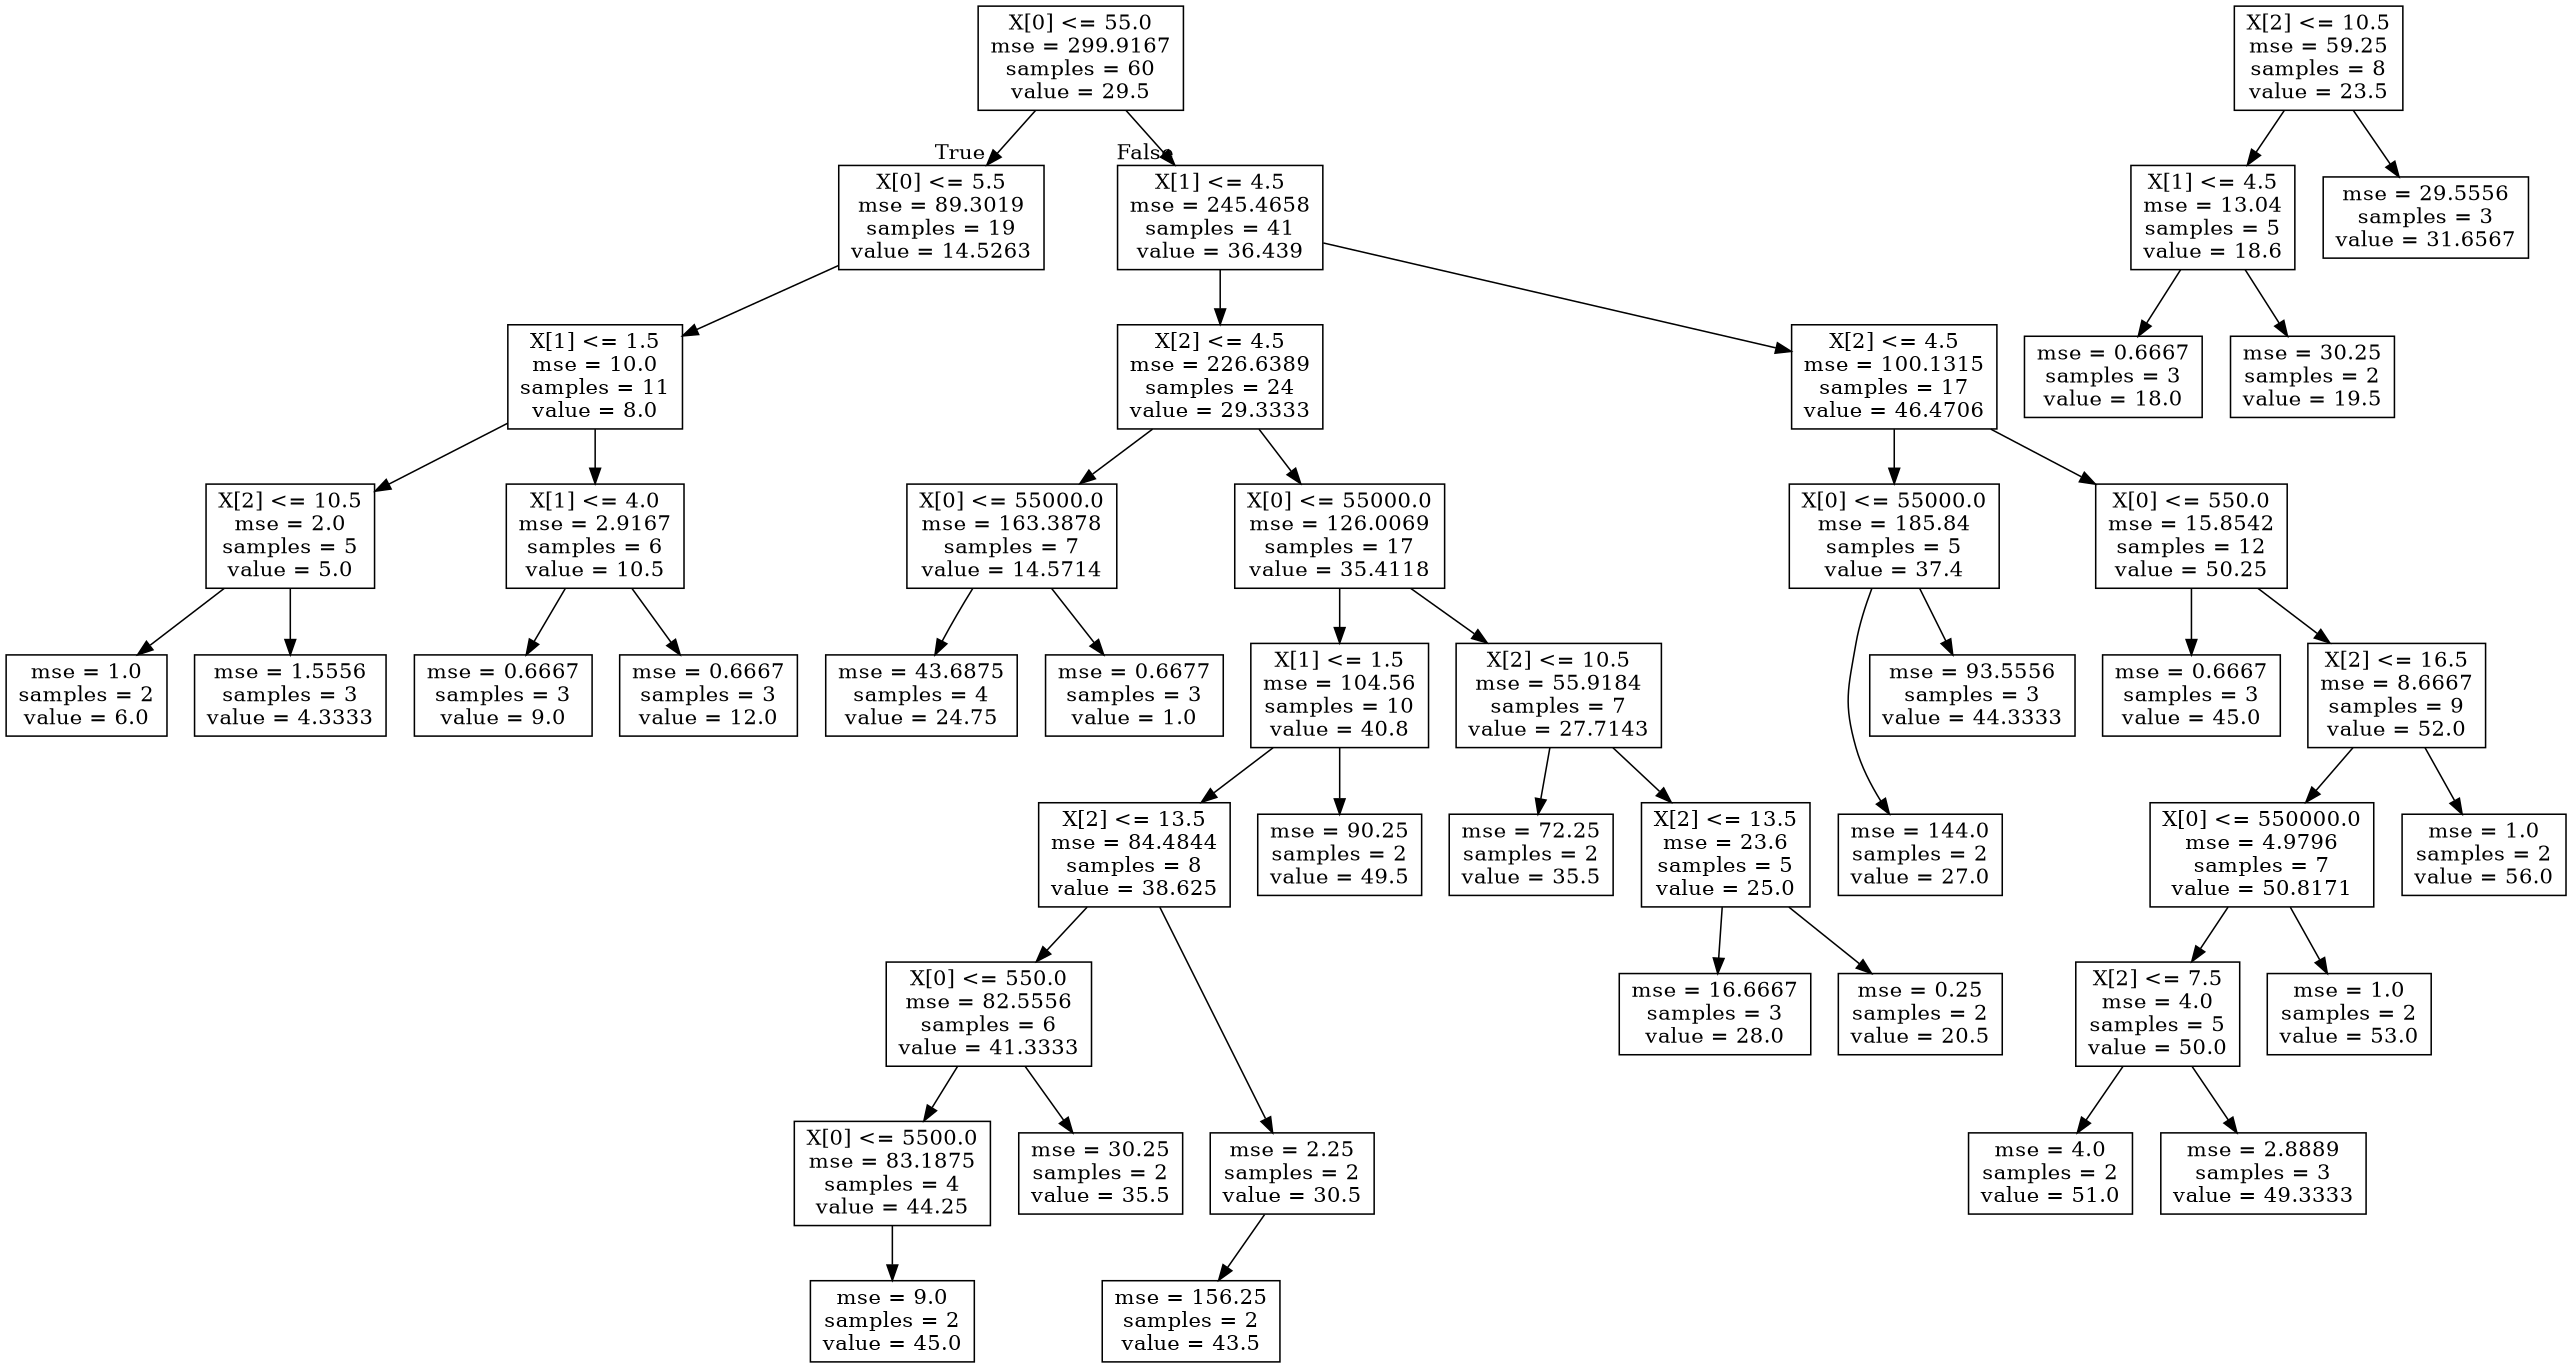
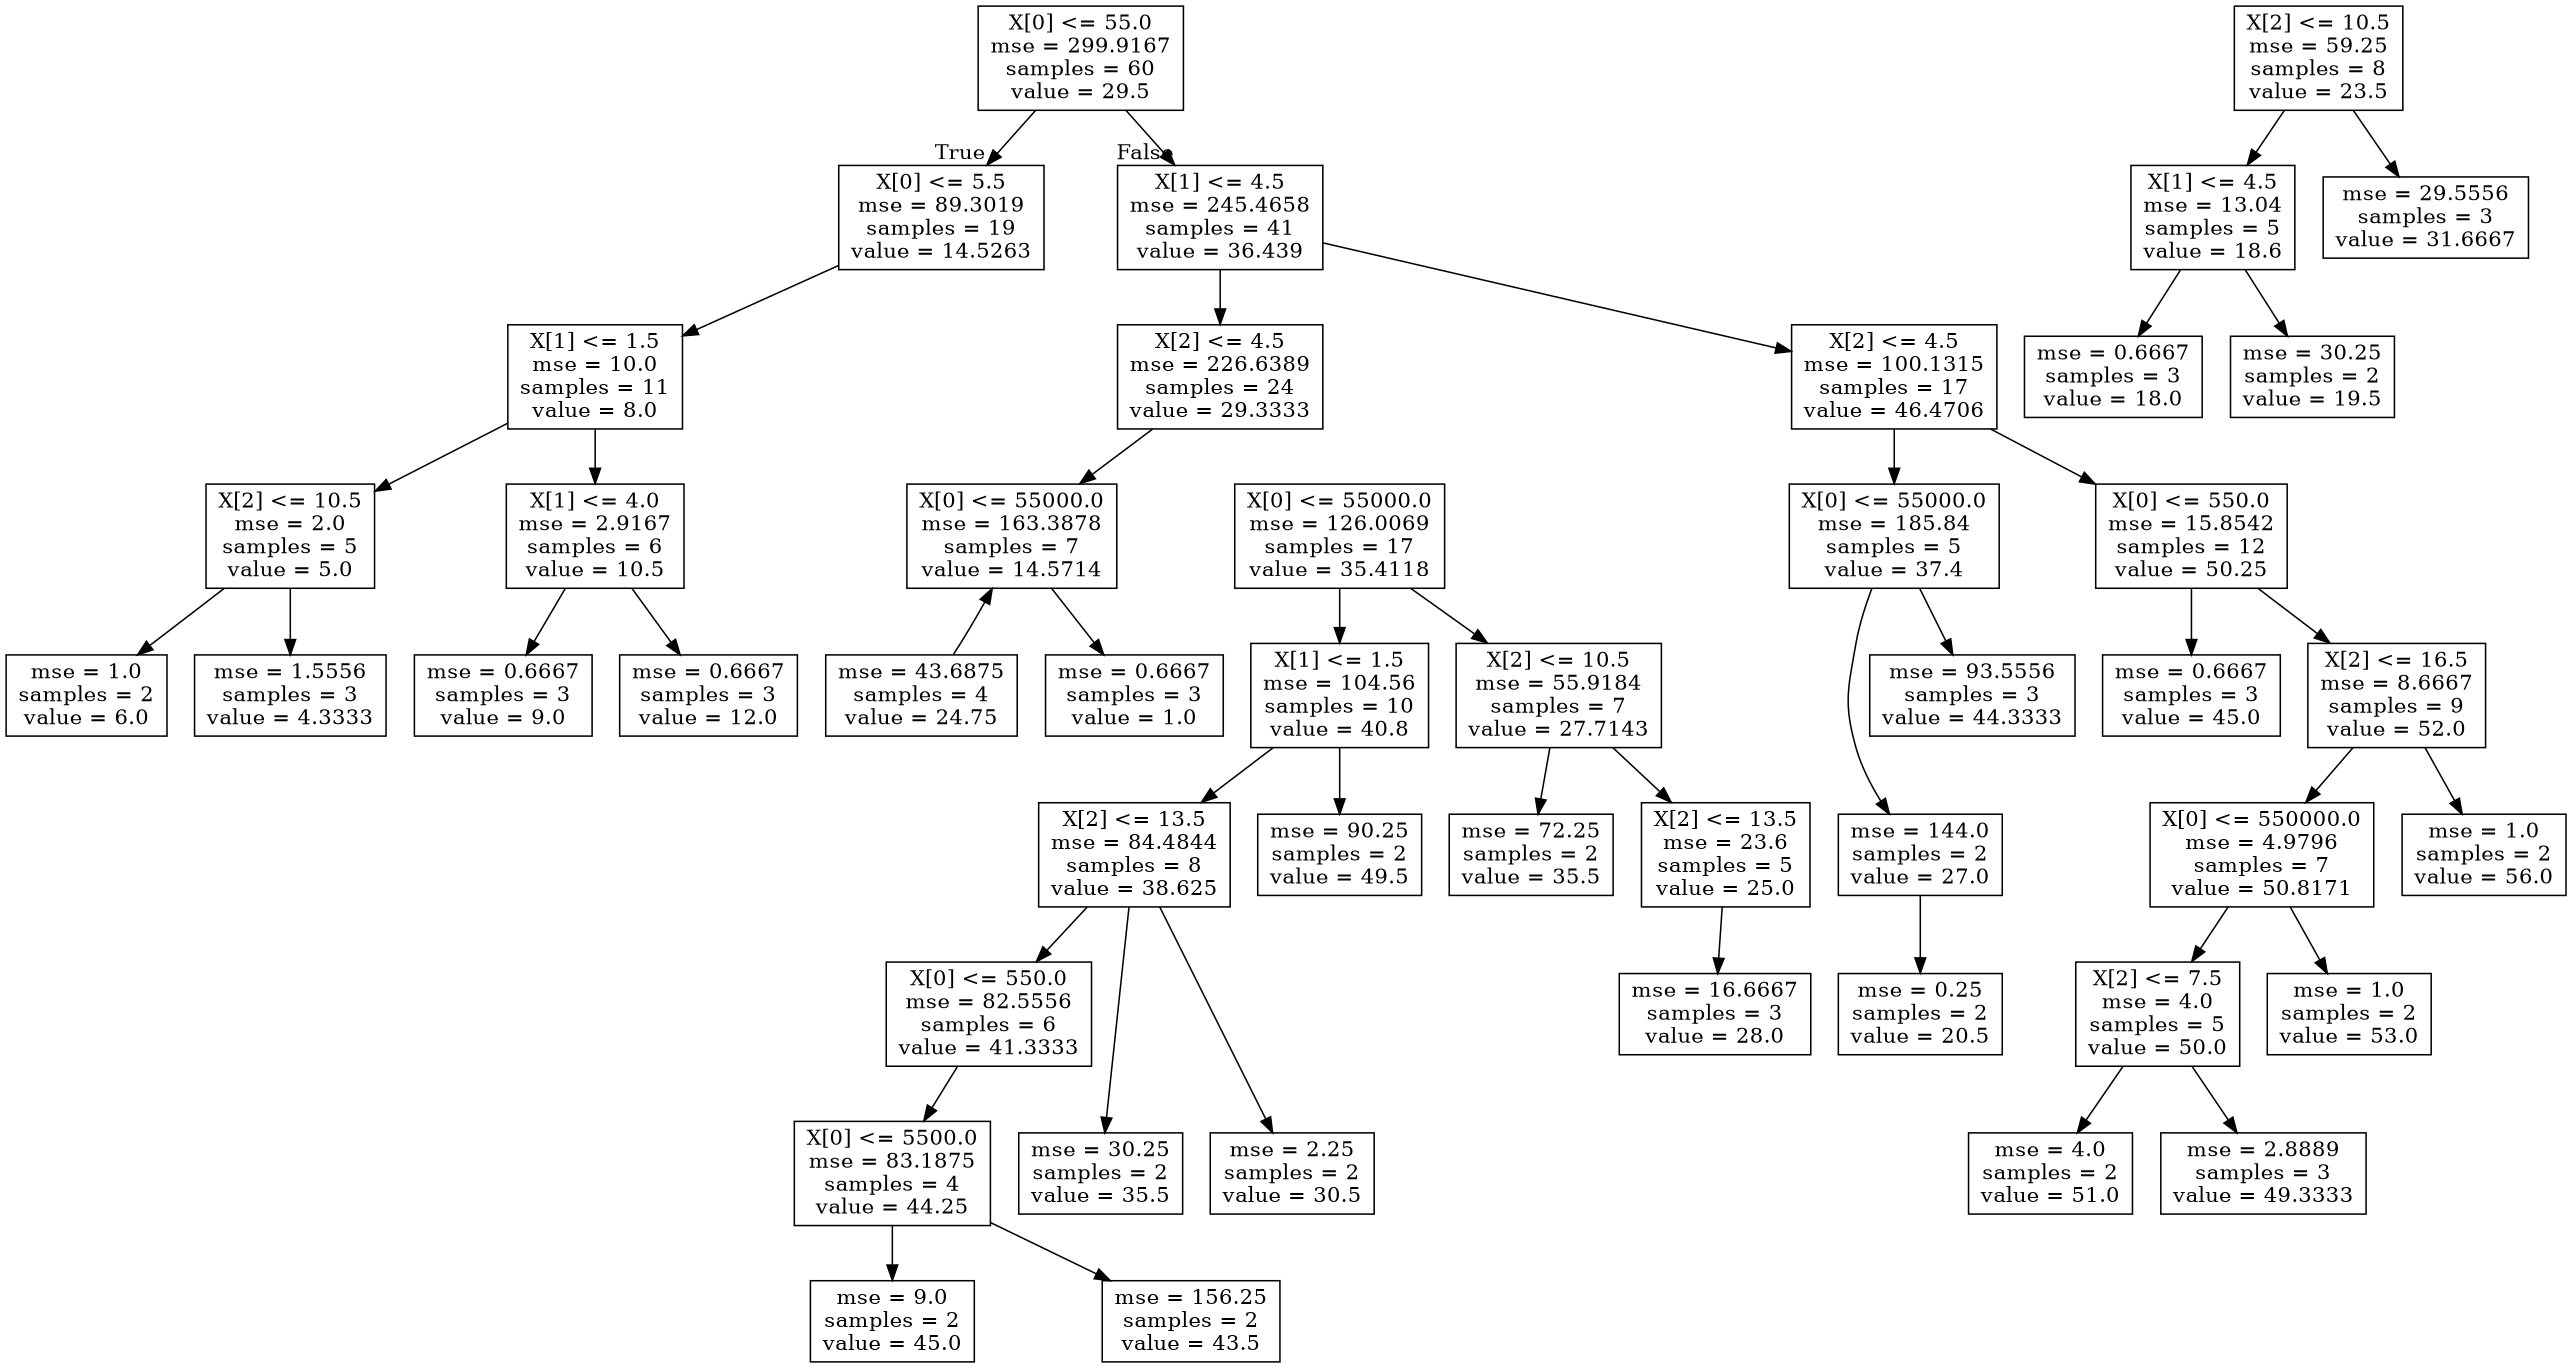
node "mse = 29.5556 samples = 3 value = 31.6567": label "mse = 29.5556 samples = 3 value = 31.6567" -> "mse = 29.5556 samples = 3 value = 31.6667"
edge "X[2] <= 4.5 mse = 226.6389 samples = 24 value = 29.3333" -> "X[0] <= 55000.0 mse = 126.0069 samples = 17 value = 35.4118": removed
edge "X[0] <= 55000.0 mse = 163.3878 samples = 7 value = 14.5714" -> "mse = 43.6875 samples = 4 value = 24.75": reversed
node "mse = 0.6677 samples = 3 value = 1.0": label "mse = 0.6677 samples = 3 value = 1.0" -> "mse = 0.6667 samples = 3 value = 1.0"
edge "X[2] <= 13.5 mse = 23.6 samples = 5 value = 25.0" -> "mse = 0.25 samples = 2 value = 20.5": now "mse = 144.0 samples = 2 value = 27.0" -> "mse = 0.25 samples = 2 value = 20.5"
edge "X[0] <= 550.0 mse = 82.5556 samples = 6 value = 41.3333" -> "mse = 30.25 samples = 2 value = 35.5": now "X[2] <= 13.5 mse = 84.4844 samples = 8 value = 38.625" -> "mse = 30.25 samples = 2 value = 35.5"
edge "mse = 2.25 samples = 2 value = 30.5" -> "mse = 156.25 samples = 2 value = 43.5": now "X[0] <= 5500.0 mse = 83.1875 samples = 4 value = 44.25" -> "mse = 156.25 samples = 2 value = 43.5"
